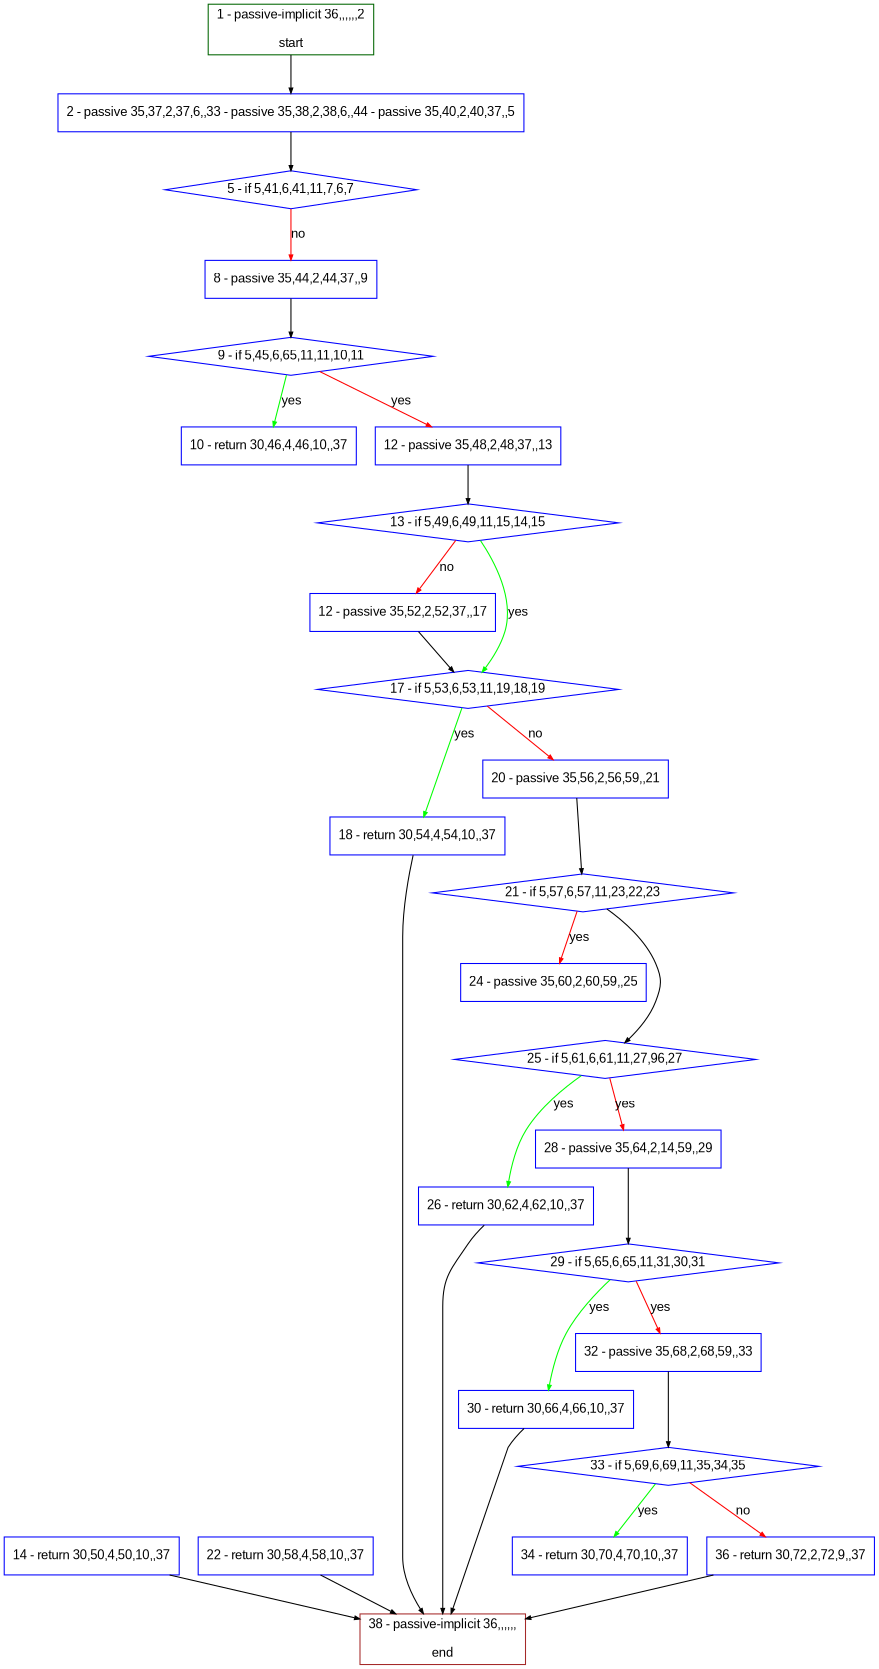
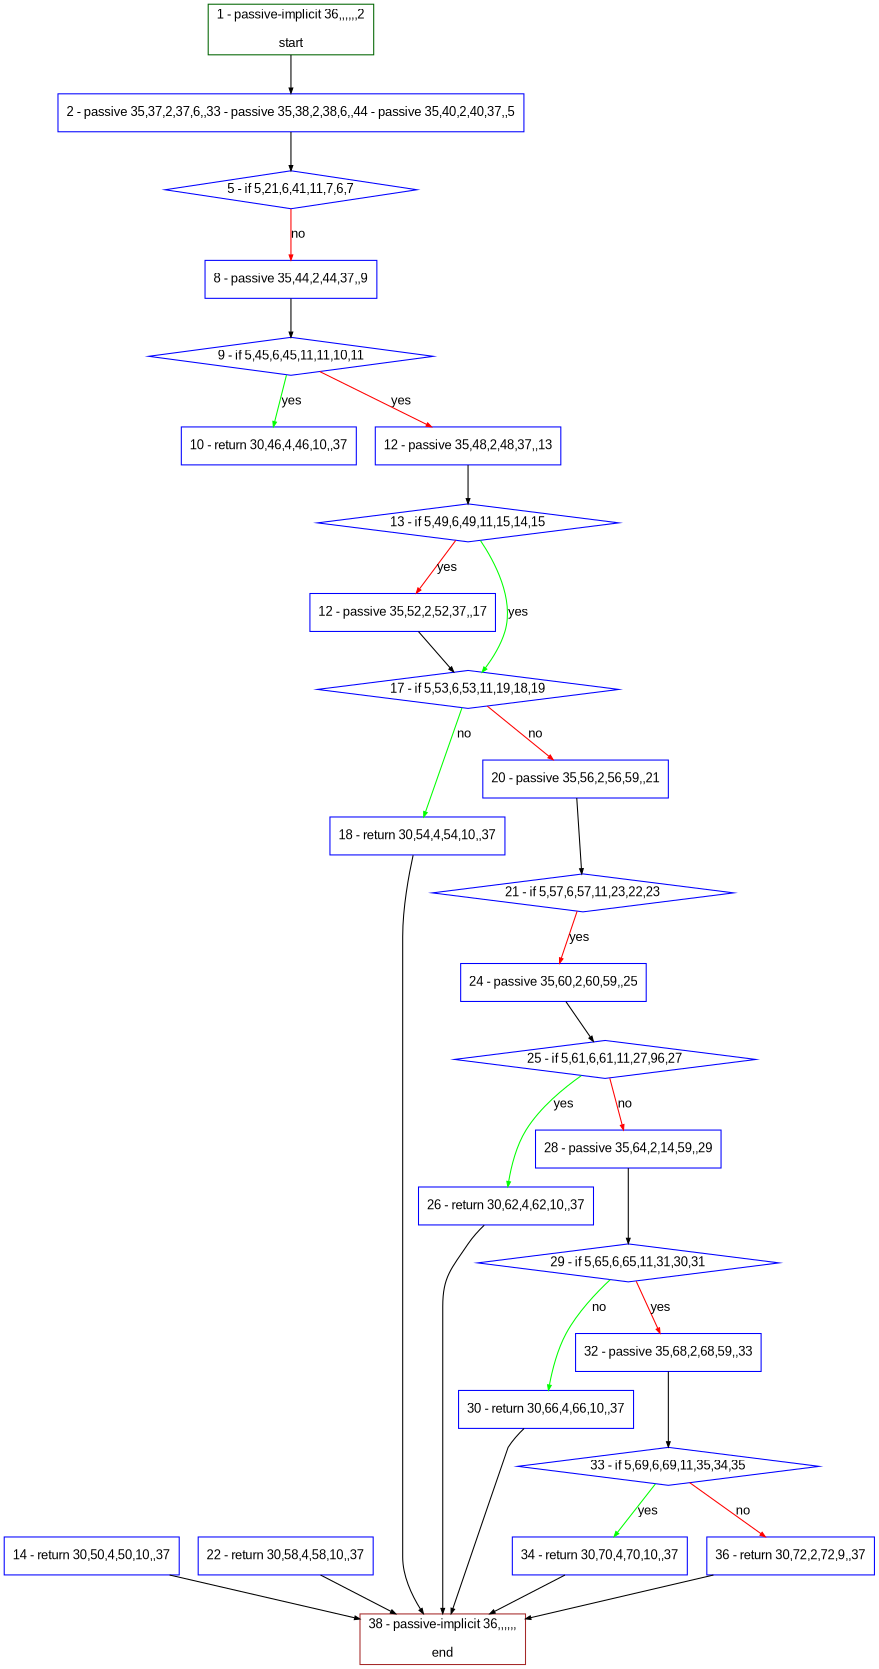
node "5 - if 5,41,6,41,11,7,6,7": label "5 - if 5,41,6,41,11,7,6,7" -> "5 - if 5,21,6,41,11,7,6,7"
node "9 - if 5,45,6,65,11,11,10,11": label "9 - if 5,45,6,65,11,11,10,11" -> "9 - if 5,45,6,45,11,11,10,11"
edge "13 - if 5,49,6,49,11,15,14,15" -> "12 - passive 35,52,2,52,37,,17": label "no" -> "yes"
edge "17 - if 5,53,6,53,11,19,18,19" -> "18 - return 30,54,4,54,10,,37": label "yes" -> "no"
edge "21 - if 5,57,6,57,11,23,22,23" -> "25 - if 5,61,6,61,11,27,96,27": now "24 - passive 35,60,2,60,59,,25" -> "25 - if 5,61,6,61,11,27,96,27"
edge "25 - if 5,61,6,61,11,27,96,27" -> "28 - passive 35,64,2,14,59,,29": label "yes" -> "no"
edge "29 - if 5,65,6,65,11,31,30,31" -> "30 - return 30,66,4,66,10,,37": label "yes" -> "no"
edge "34 - return 30,70,4,70,10,,37" -> "38 - passive-implicit 36,,,,,, end": added
